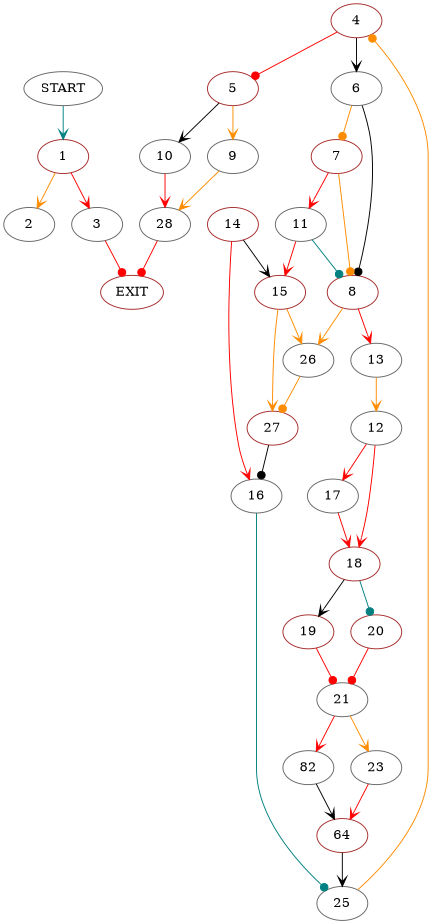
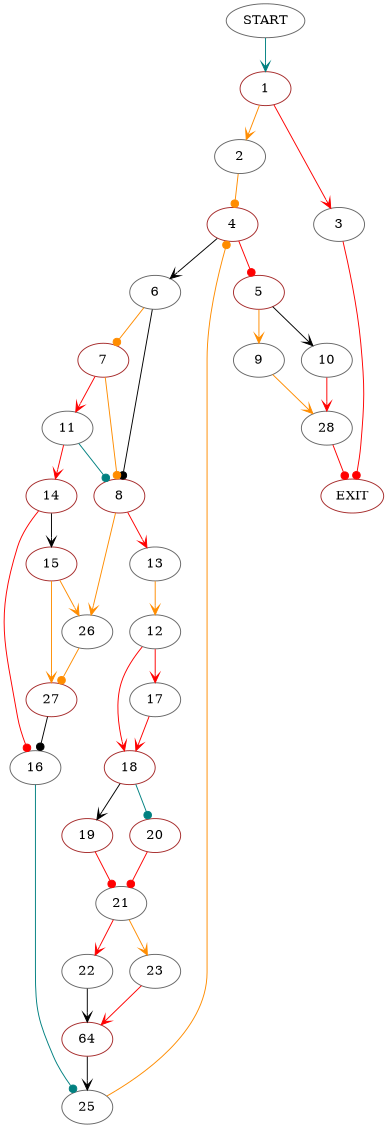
edge "2" -> "4": added
edge "11" -> "15": now "11" -> "14"
edge "14" -> "16": arrowhead vee -> dot
node "82": label "82" -> "22"
